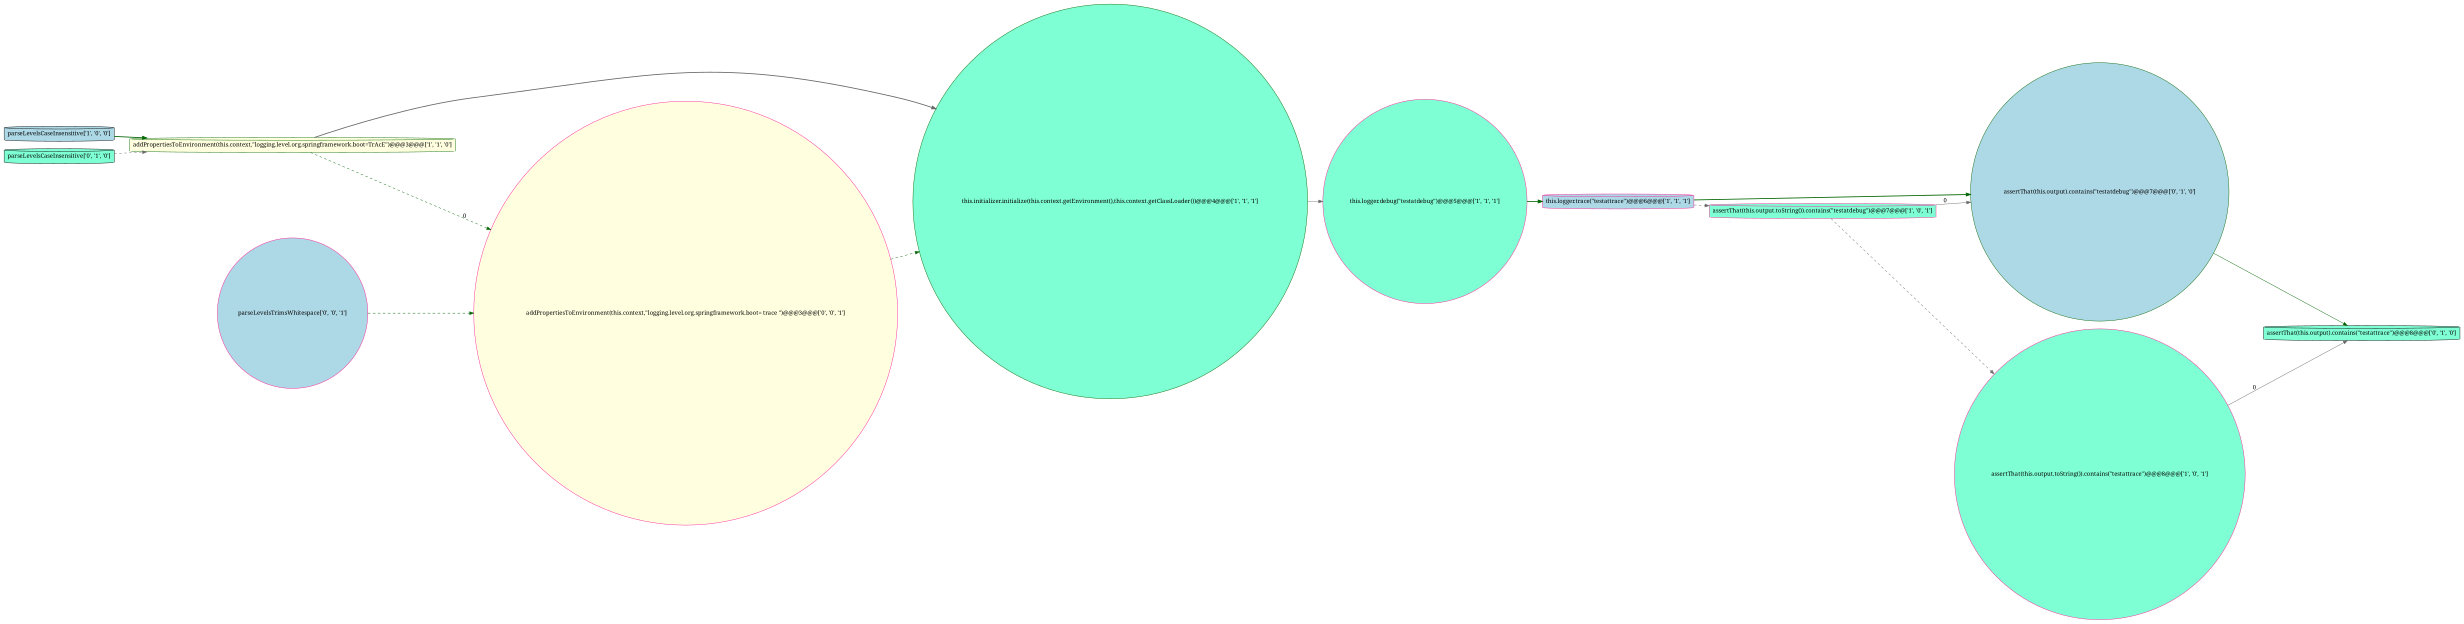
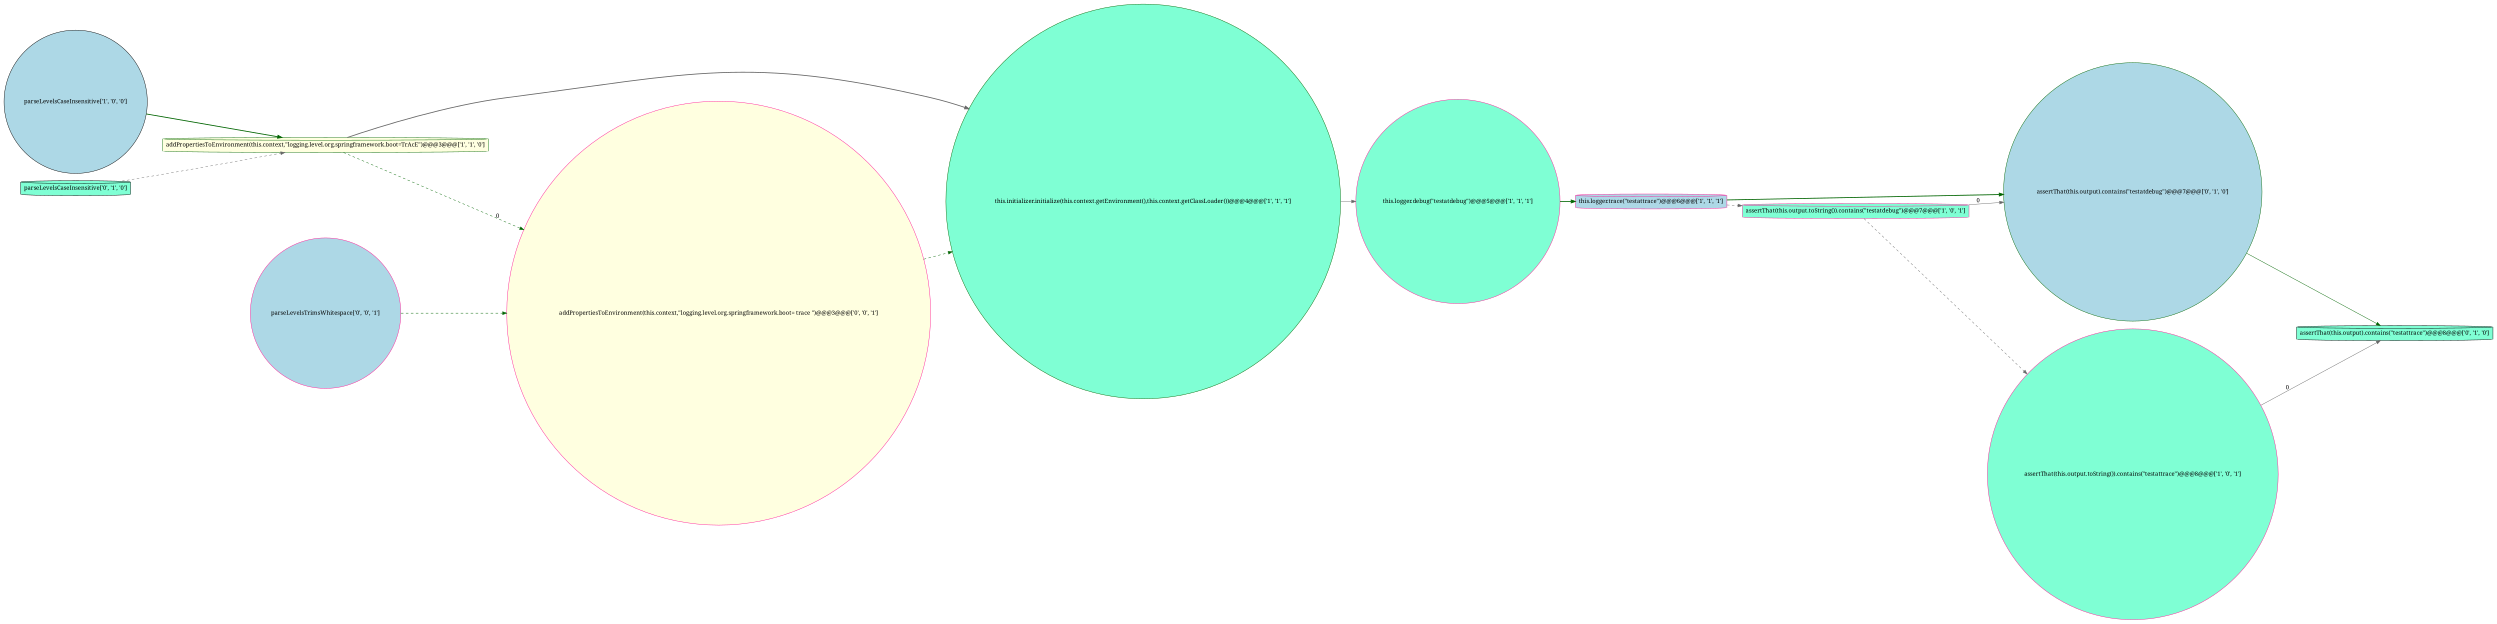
node "parseLevelsCaseInsensitive['1', '0', '0']": shape cylinder -> circle
